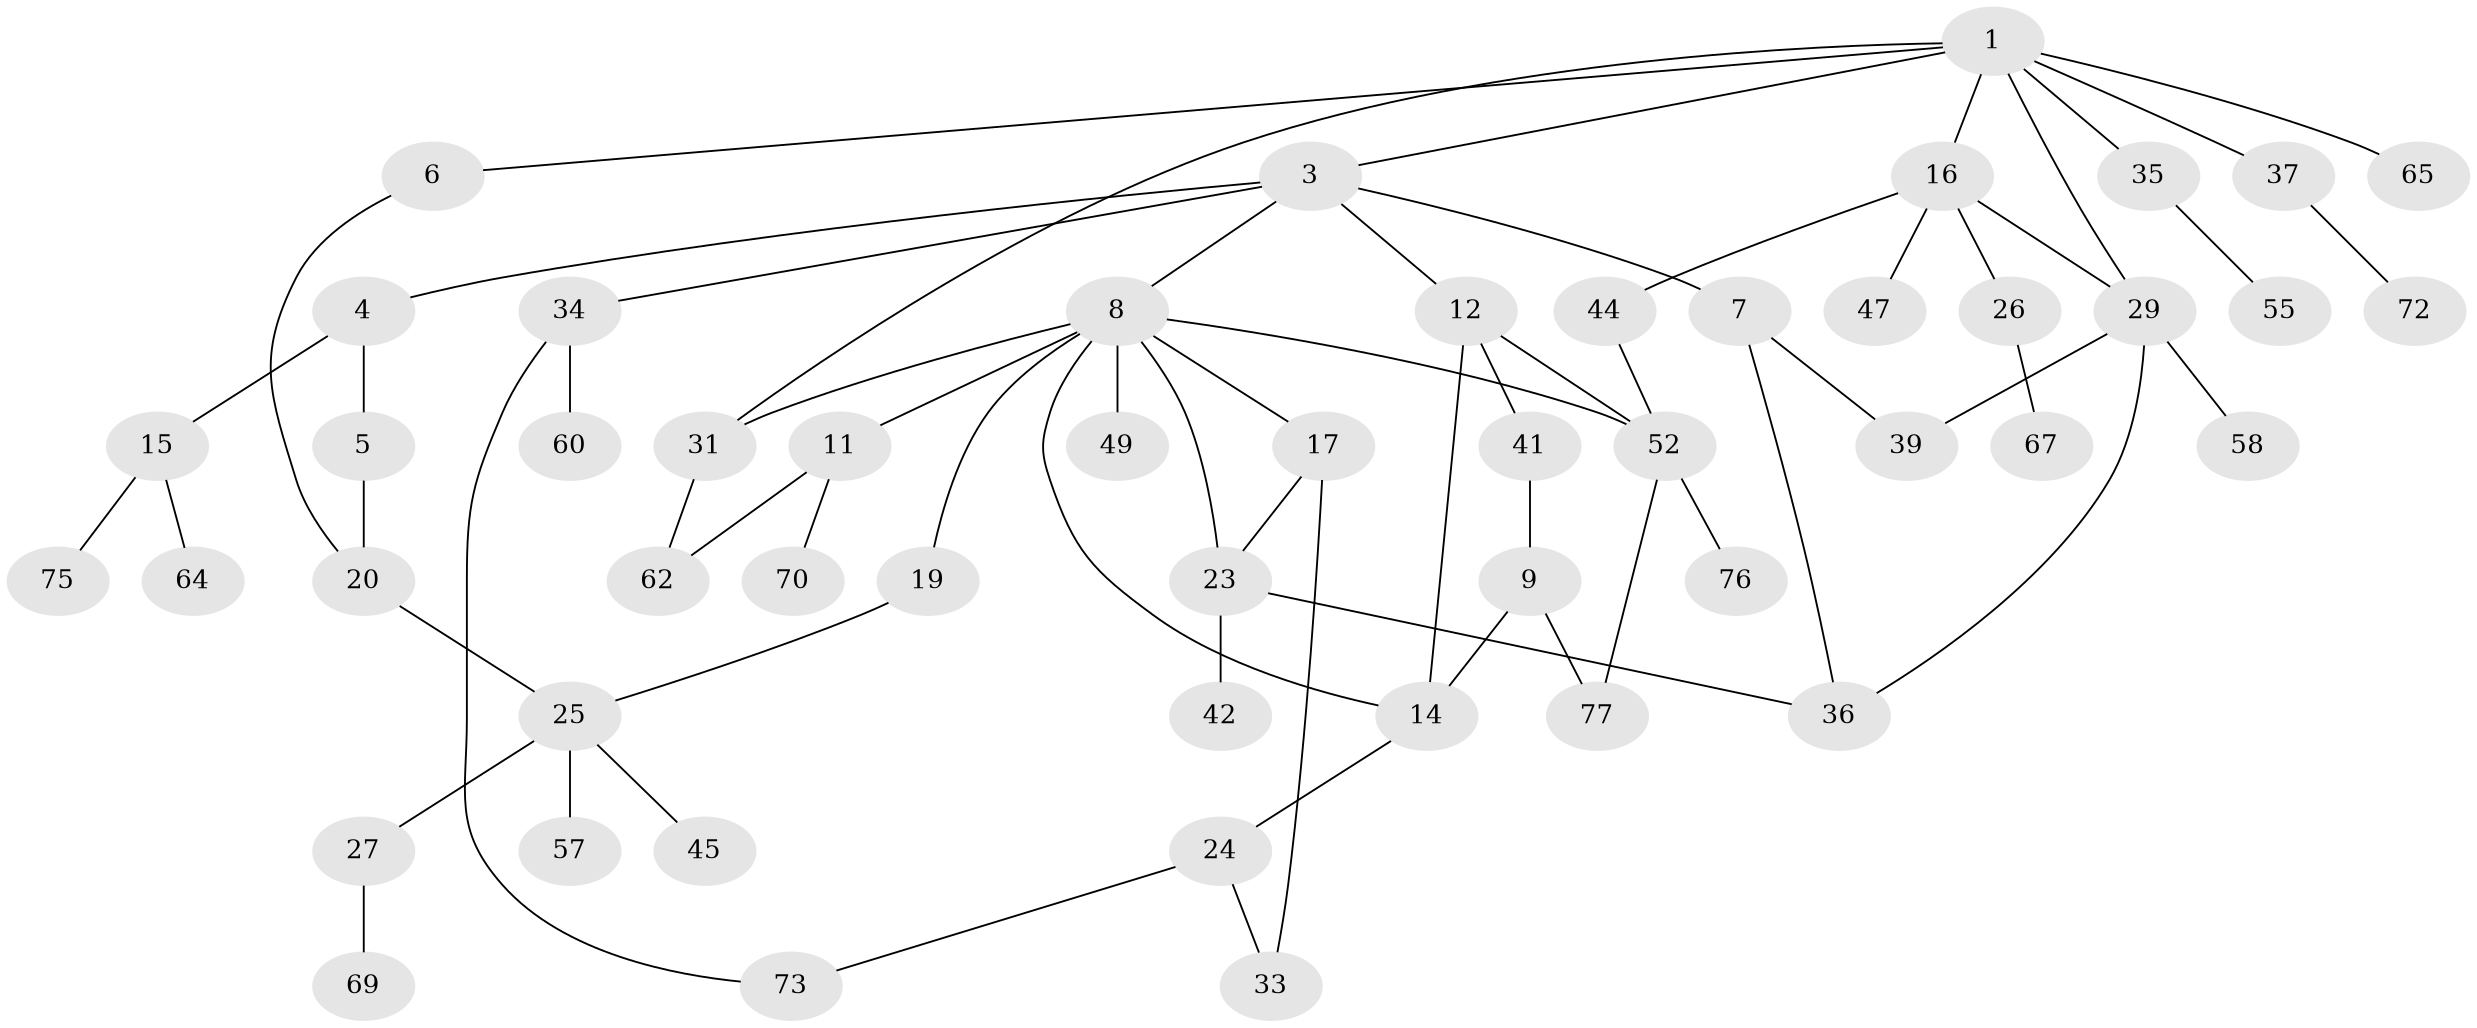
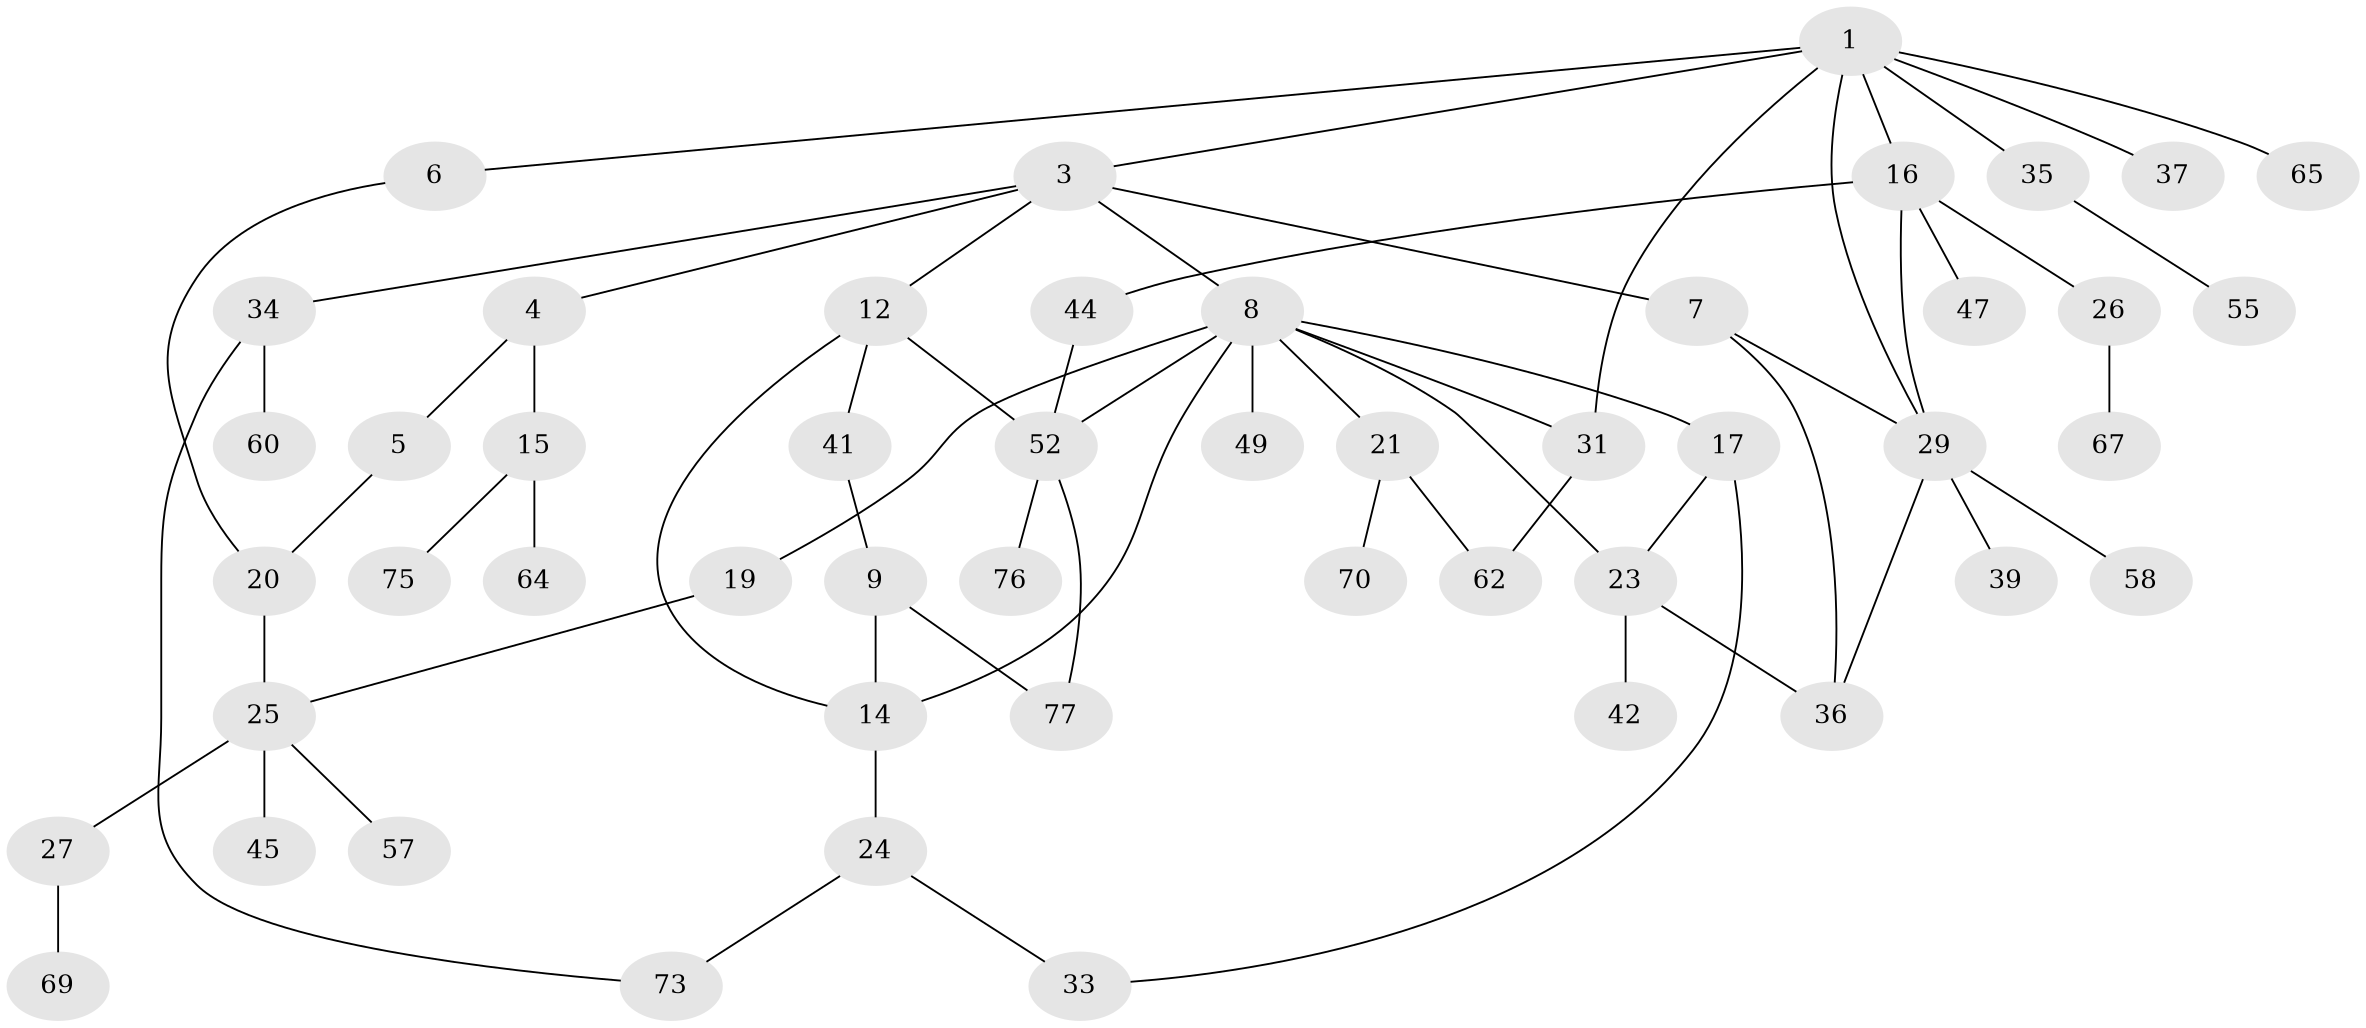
node "72": removed
edge "7" -- "39": now "7" -- "29"
node "11": label "11" -> "21"
